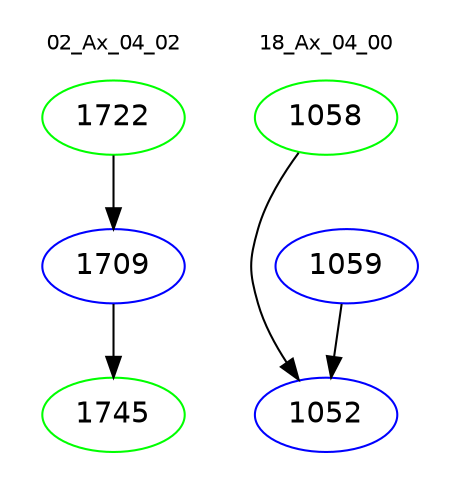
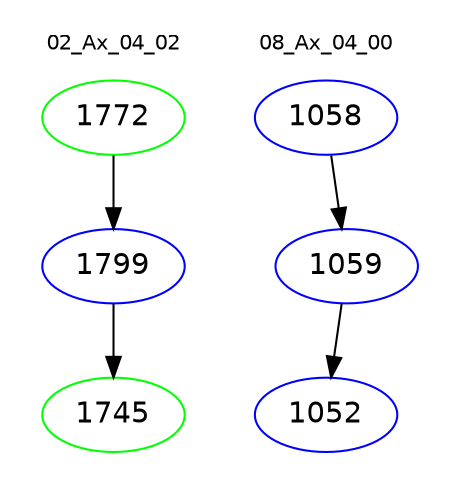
cluster "18_Ax_04_00": label "18_Ax_04_00" -> "08_Ax_04_00"
node "1722": label "1722" -> "1772"
node "1058": color green -> blue
edge "1058" -> "1052": now "1058" -> "1059"
node "1709": label "1709" -> "1799"
